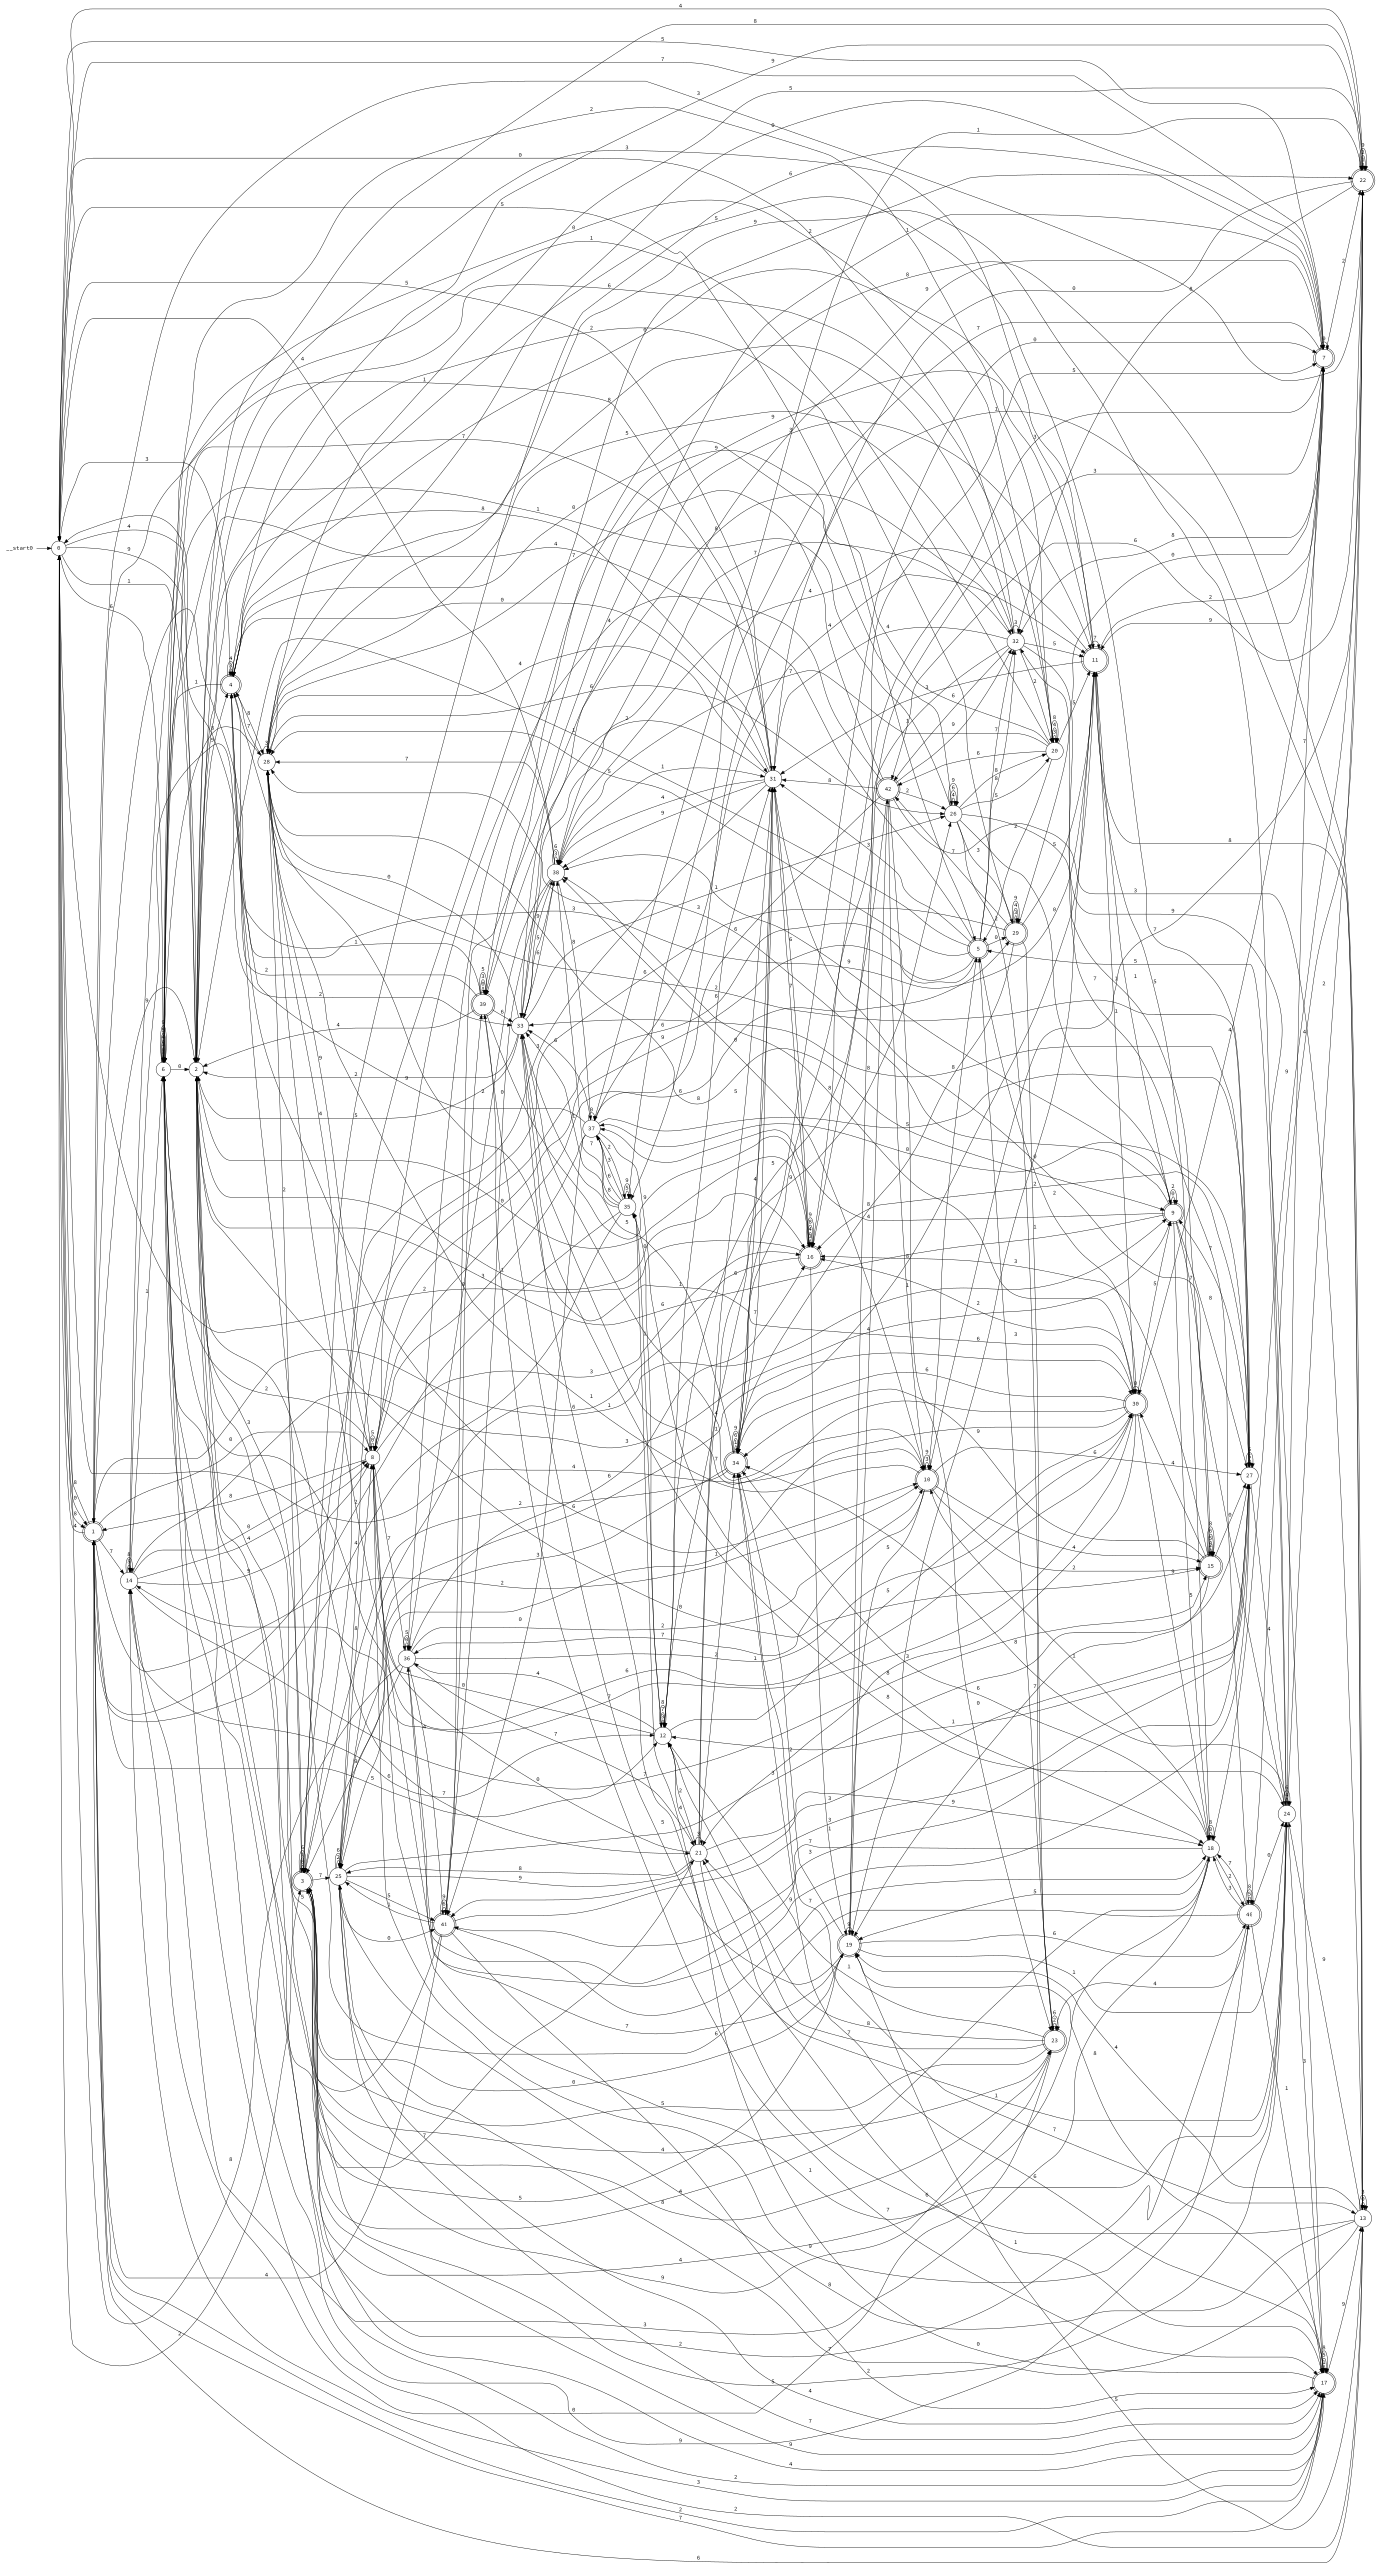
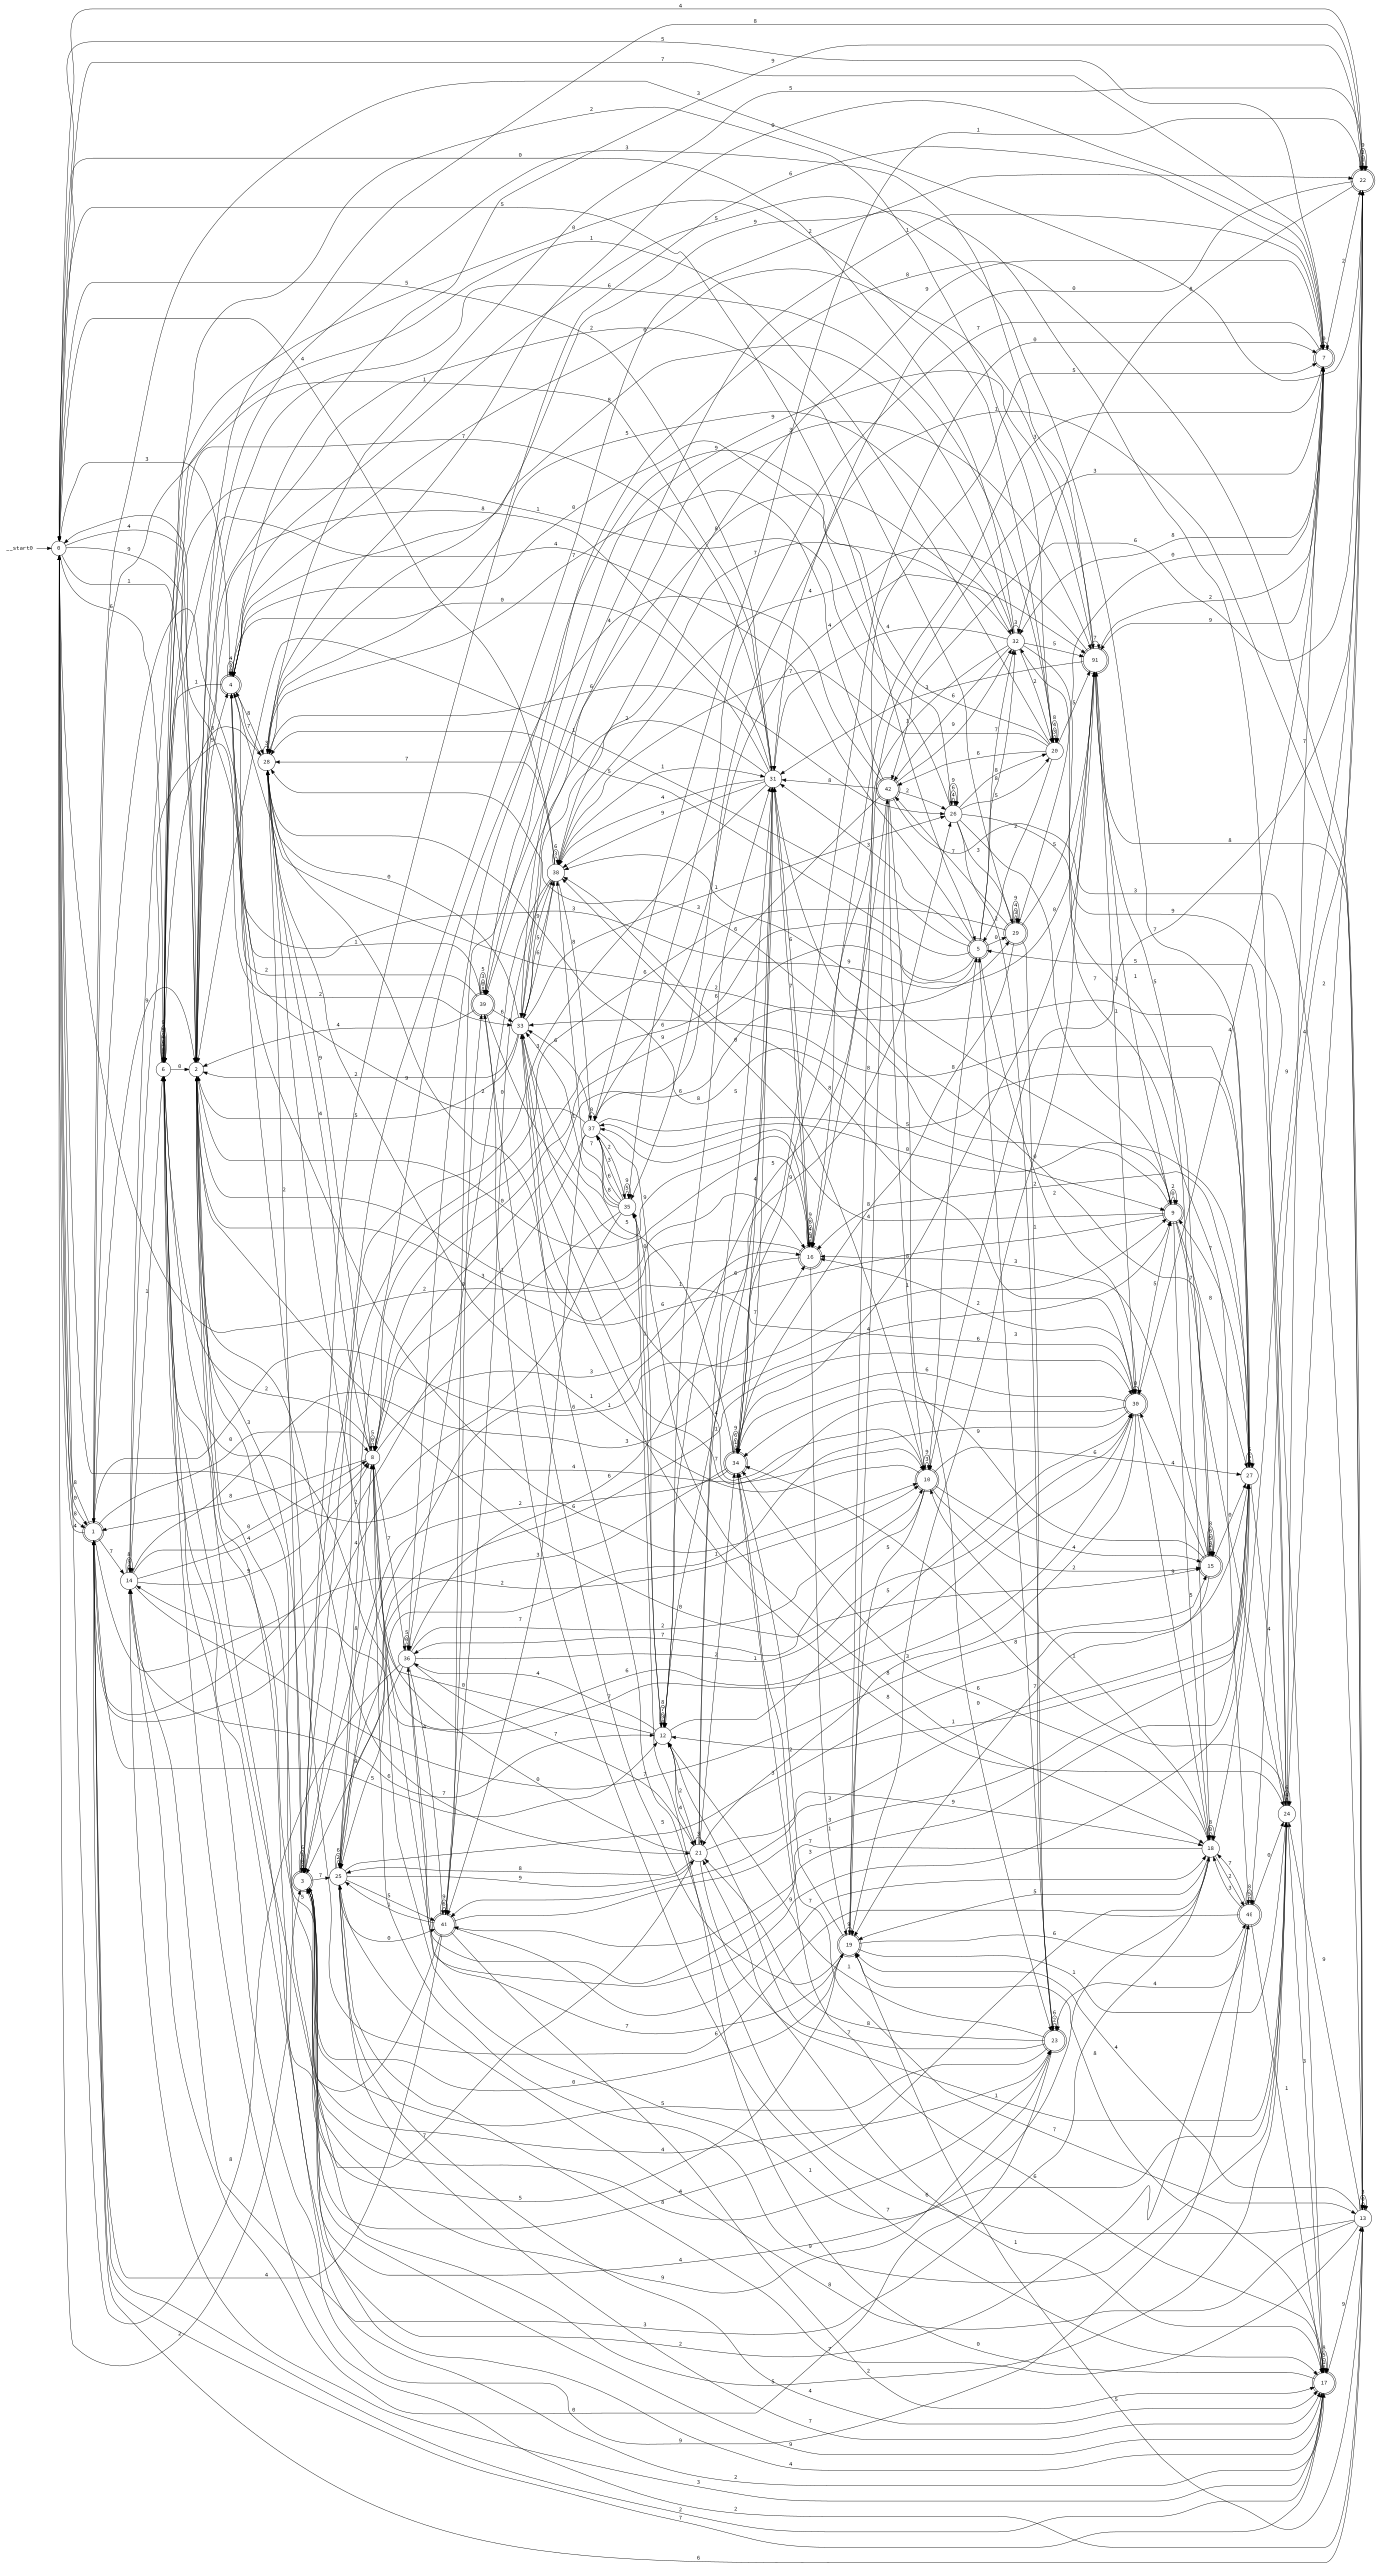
node "11": label "11" -> "91"
edge "28" -> "31": removed, label "4"
edge "37" -> "41": label "0" -> "7"
